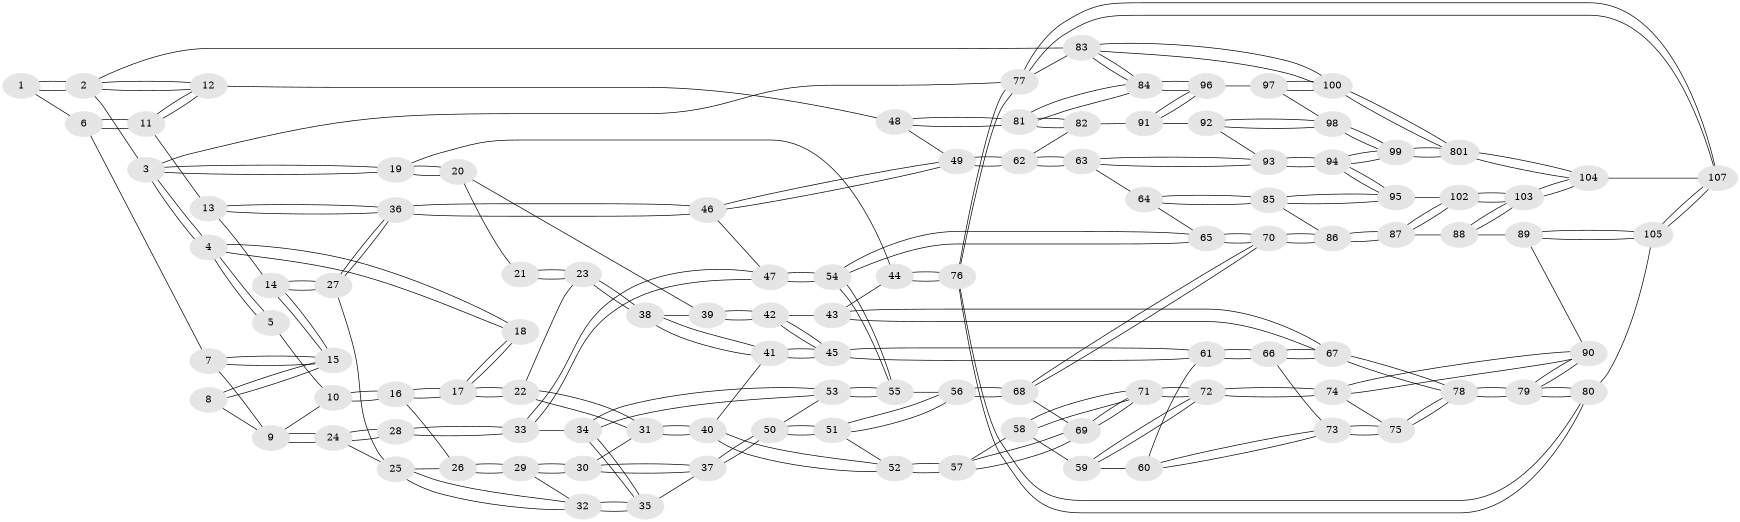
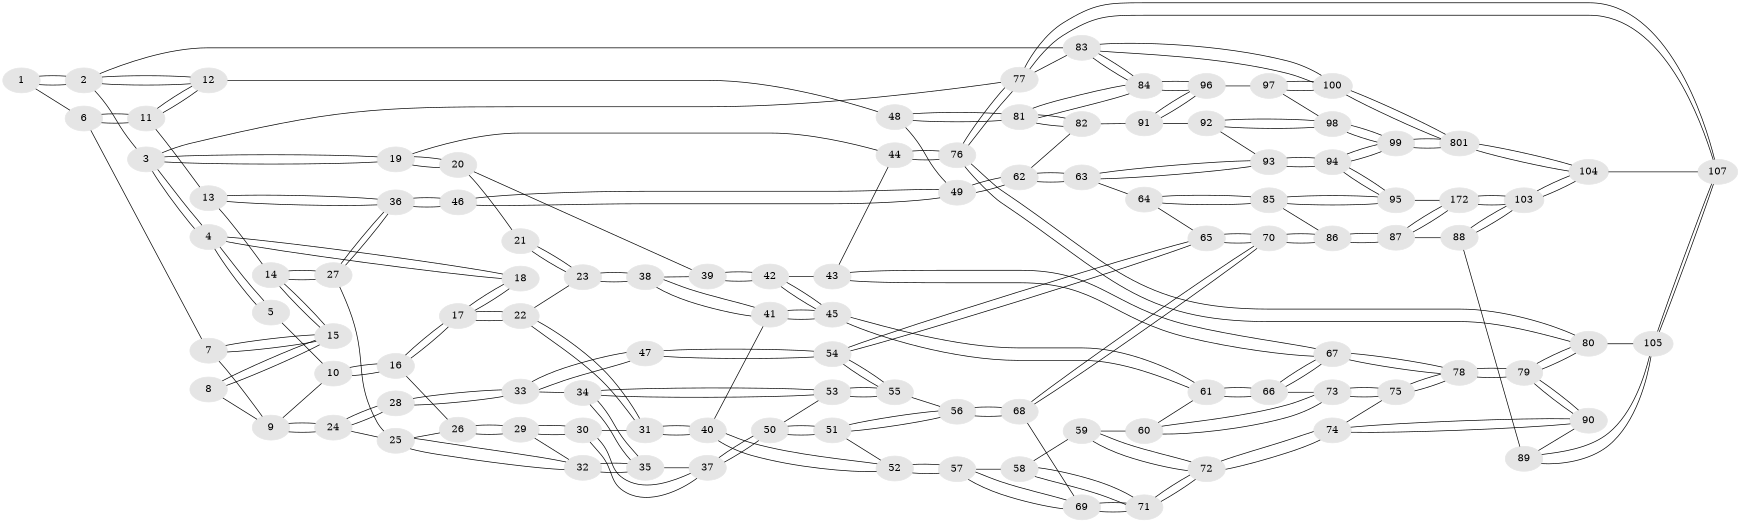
node "102": label "102" -> "172"
edge "46" -- "47": removed
